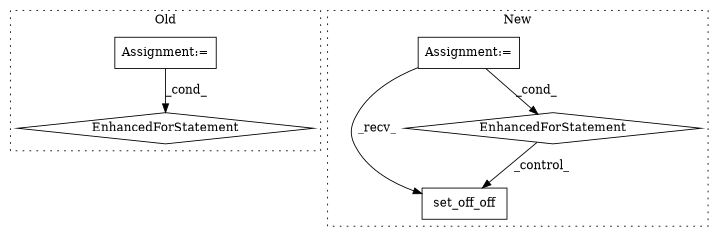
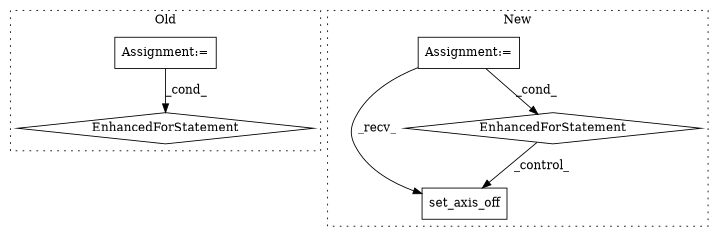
node "set_off_off": label "set_off_off" -> "set_axis_off"
